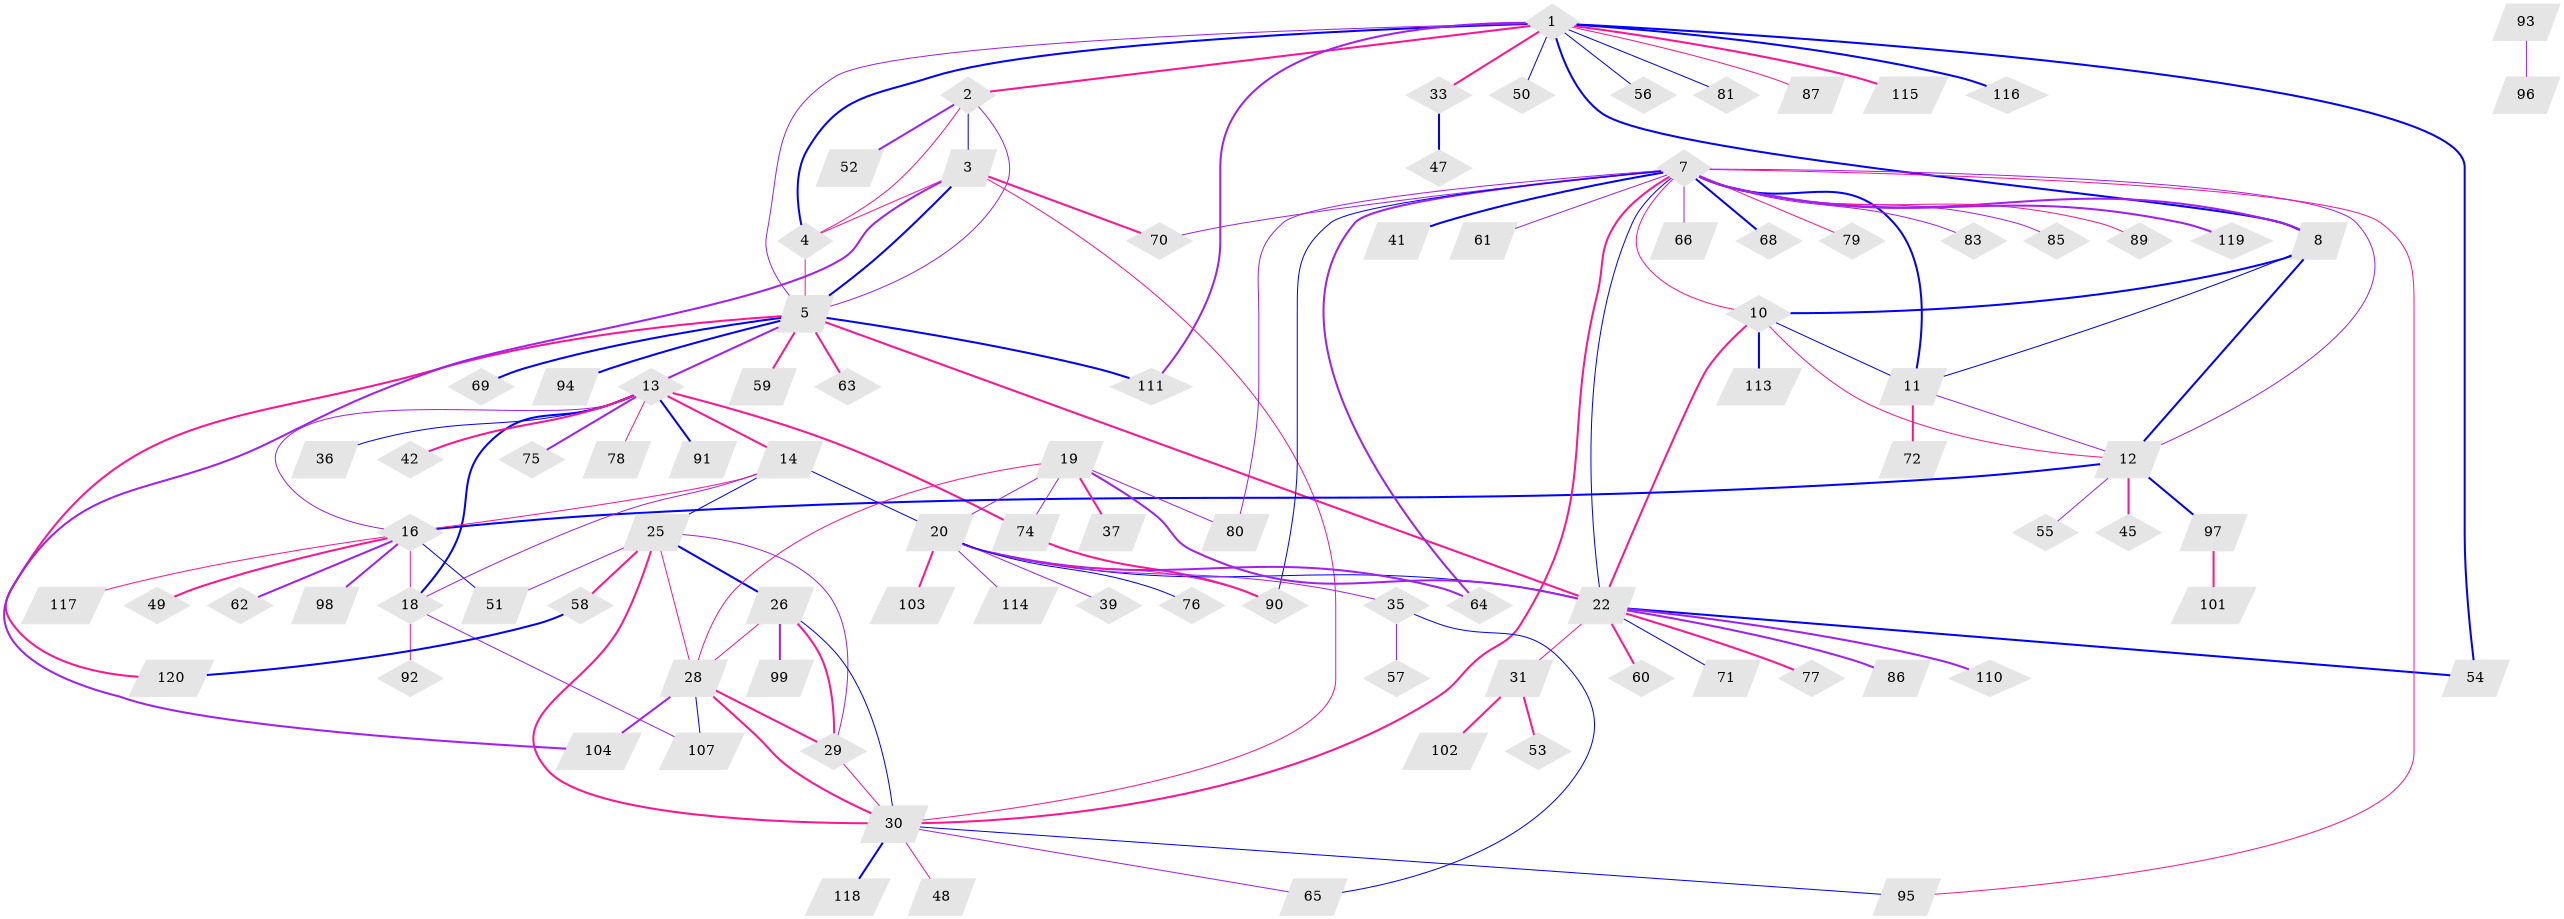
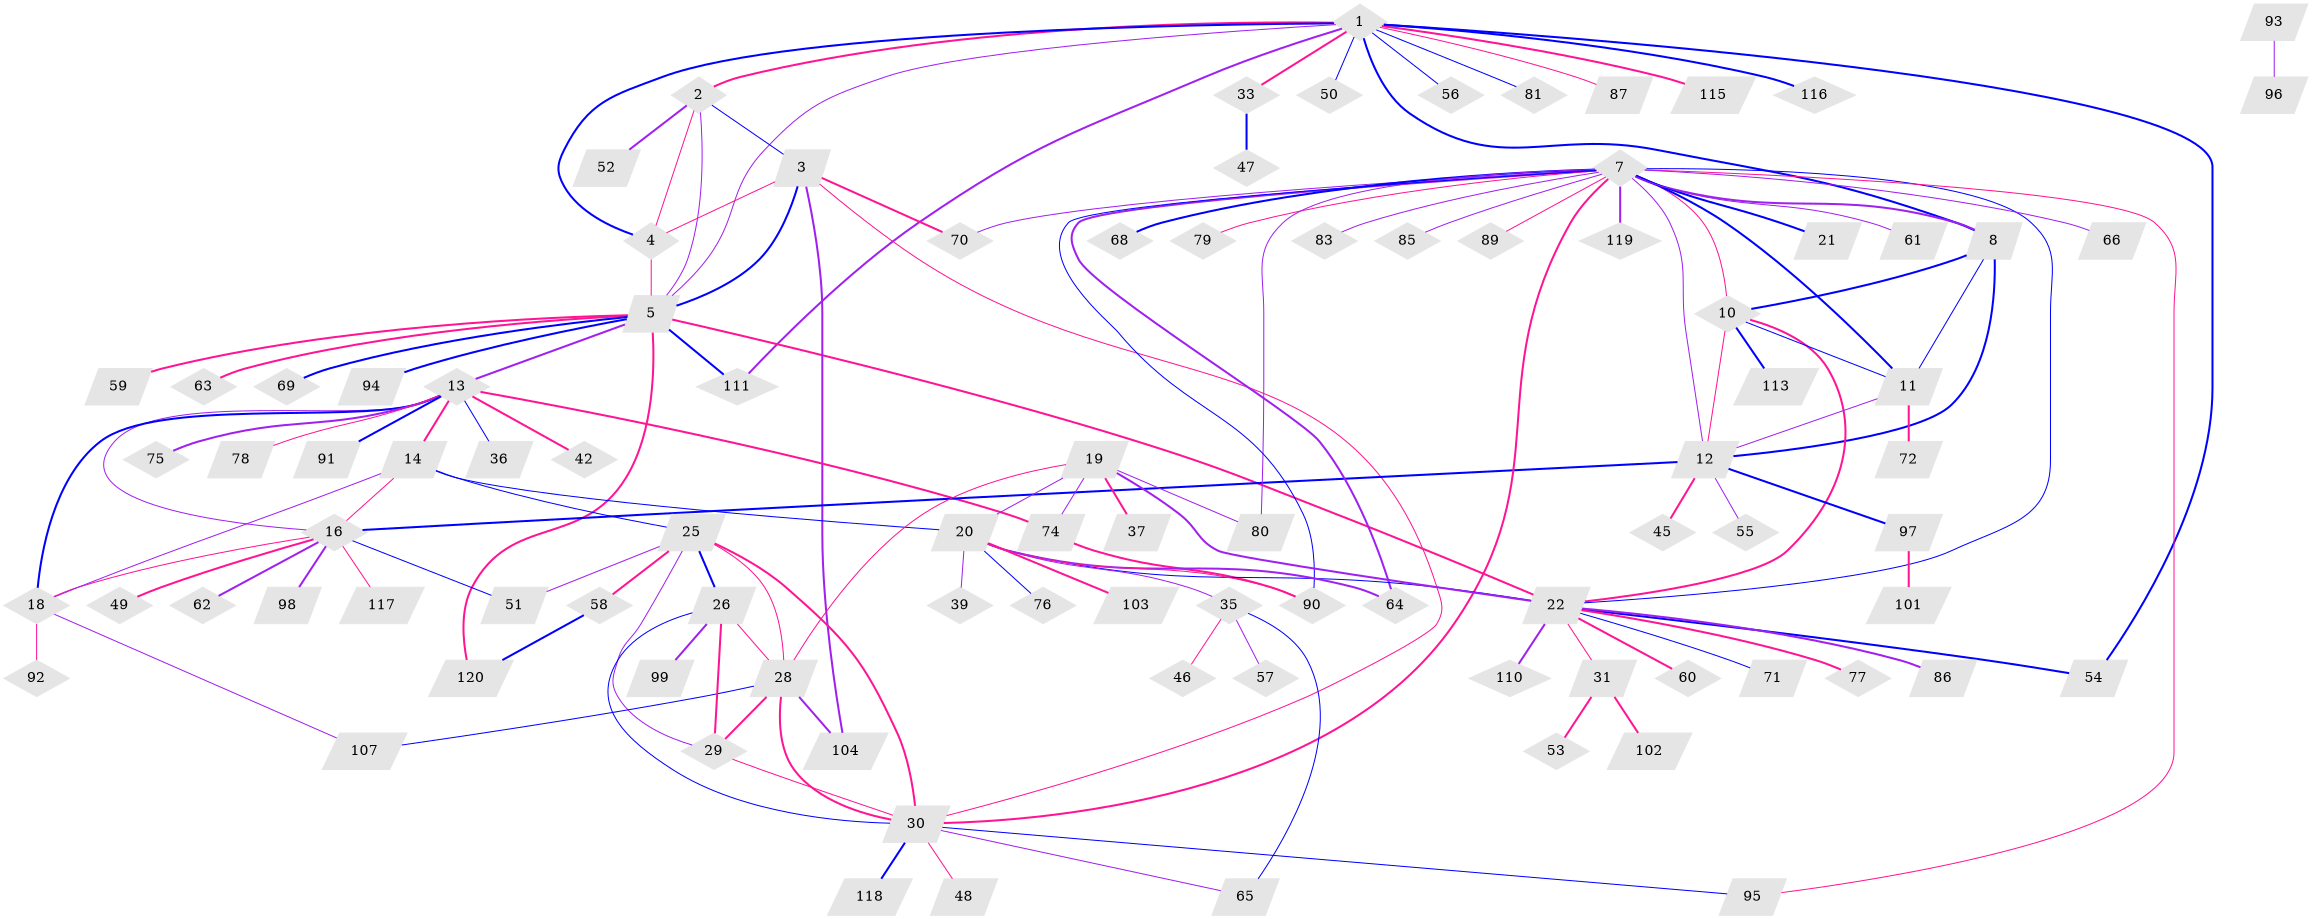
node "41": label "41" -> "21"
node "114": removed
node "46": added
